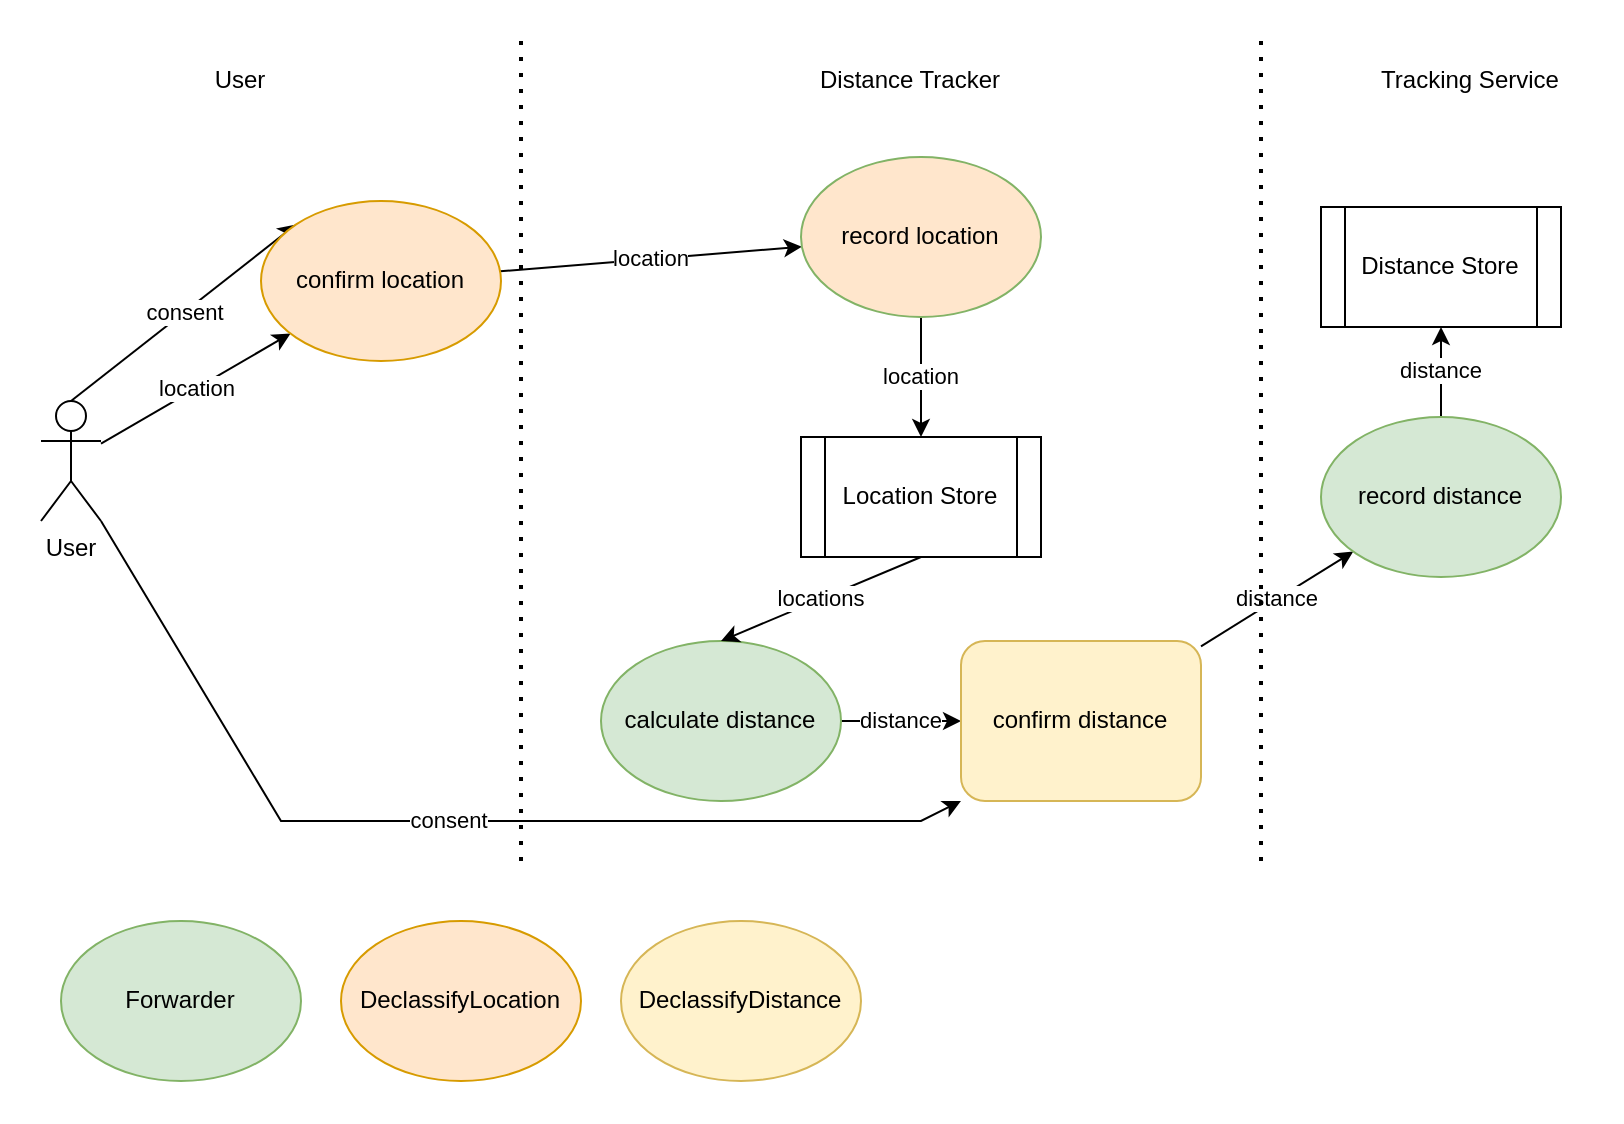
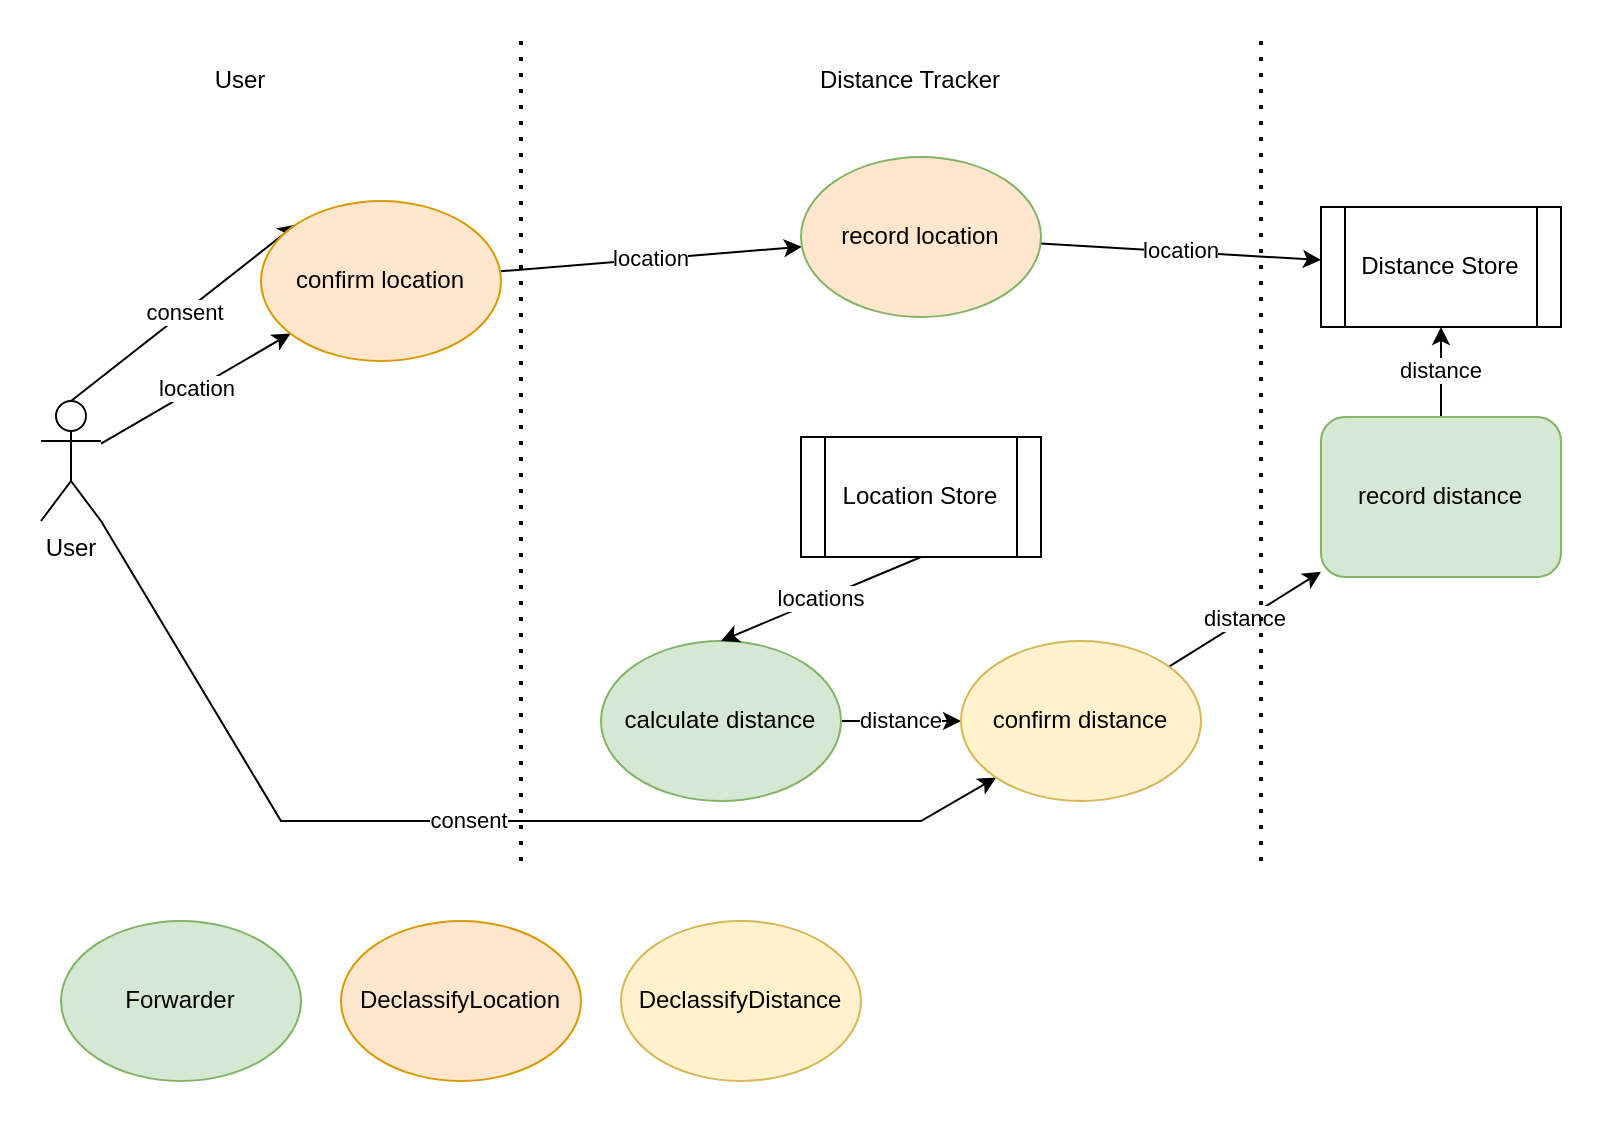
node "Tracking Service": removed
edge "record location" -> "Location Store": now "record location" -> "Distance Store"
node "record distance": shape ellipse -> rounded rectangle
node "confirm distance": shape rounded rectangle -> ellipse
